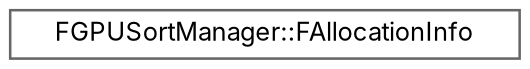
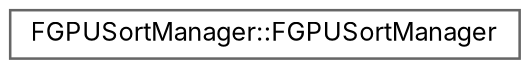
node "FGPUSortManager::FAllocationInfo": label "FGPUSortManager::FAllocationInfo" -> "FGPUSortManager::FGPUSortManager"
